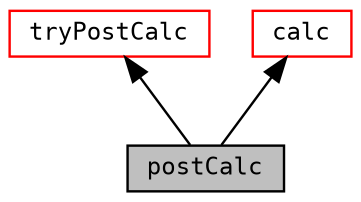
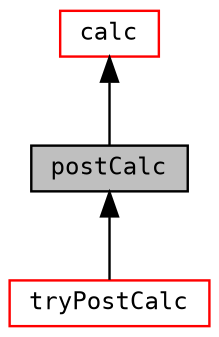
edge "postCalc" -> "tryPostCalc": reversed
